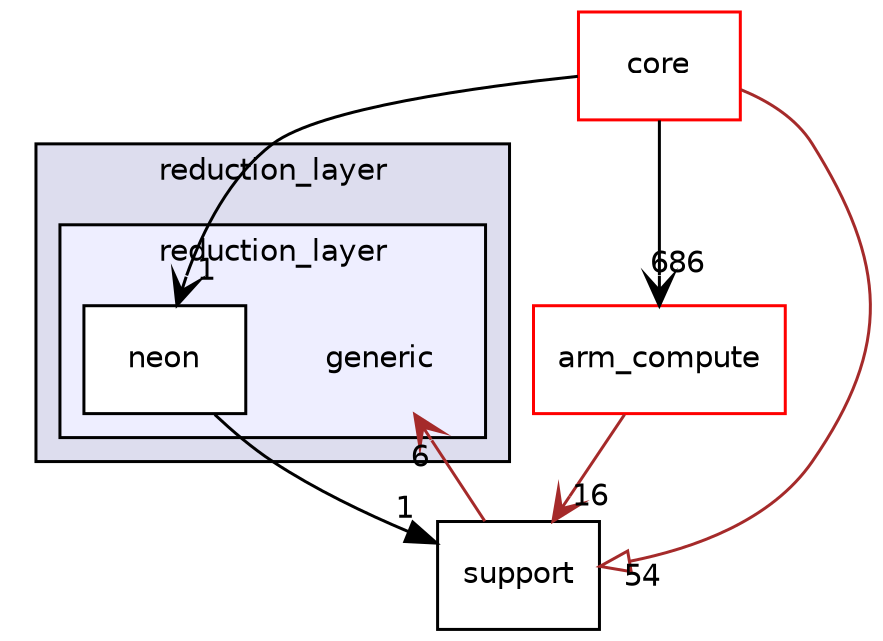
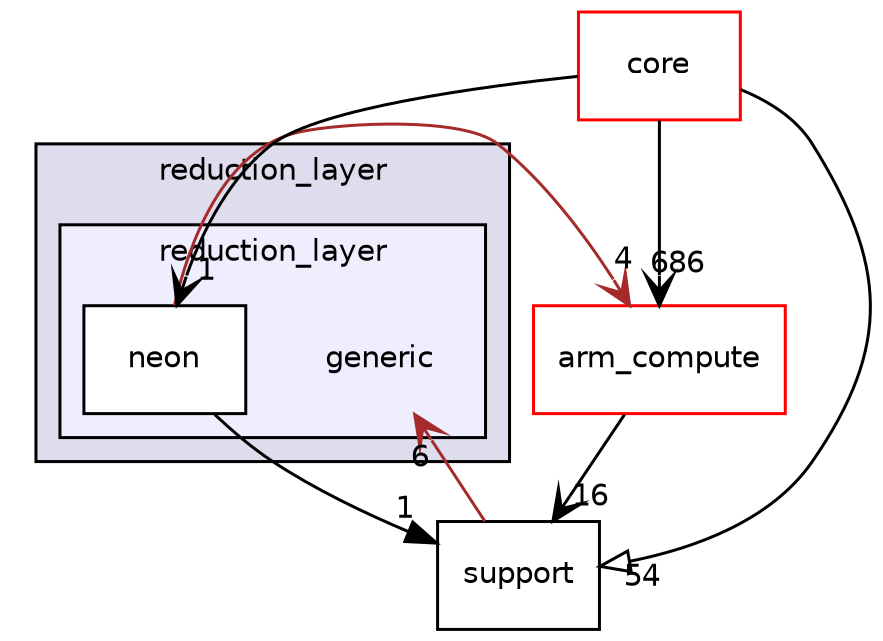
edge "neon" -> "arm_compute": added
edge "core" -> "support": color brown -> black
edge "arm_compute" -> "support": color brown -> black
